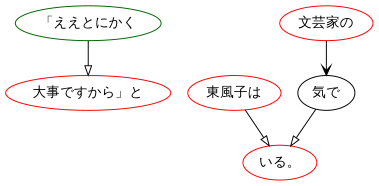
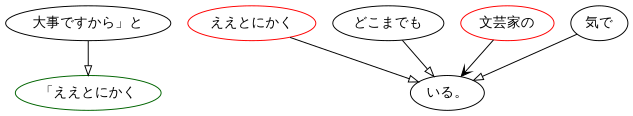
node "どこまでも": added
edge "「ええとにかく" -> "大事ですから」と": reversed
edge "文芸家の" -> "気で": now "文芸家の" -> "いる。"
node "大事ですから」と": color red -> black
node "東風子は": label "東風子は" -> "ええとにかく"
node "いる。": color red -> black
